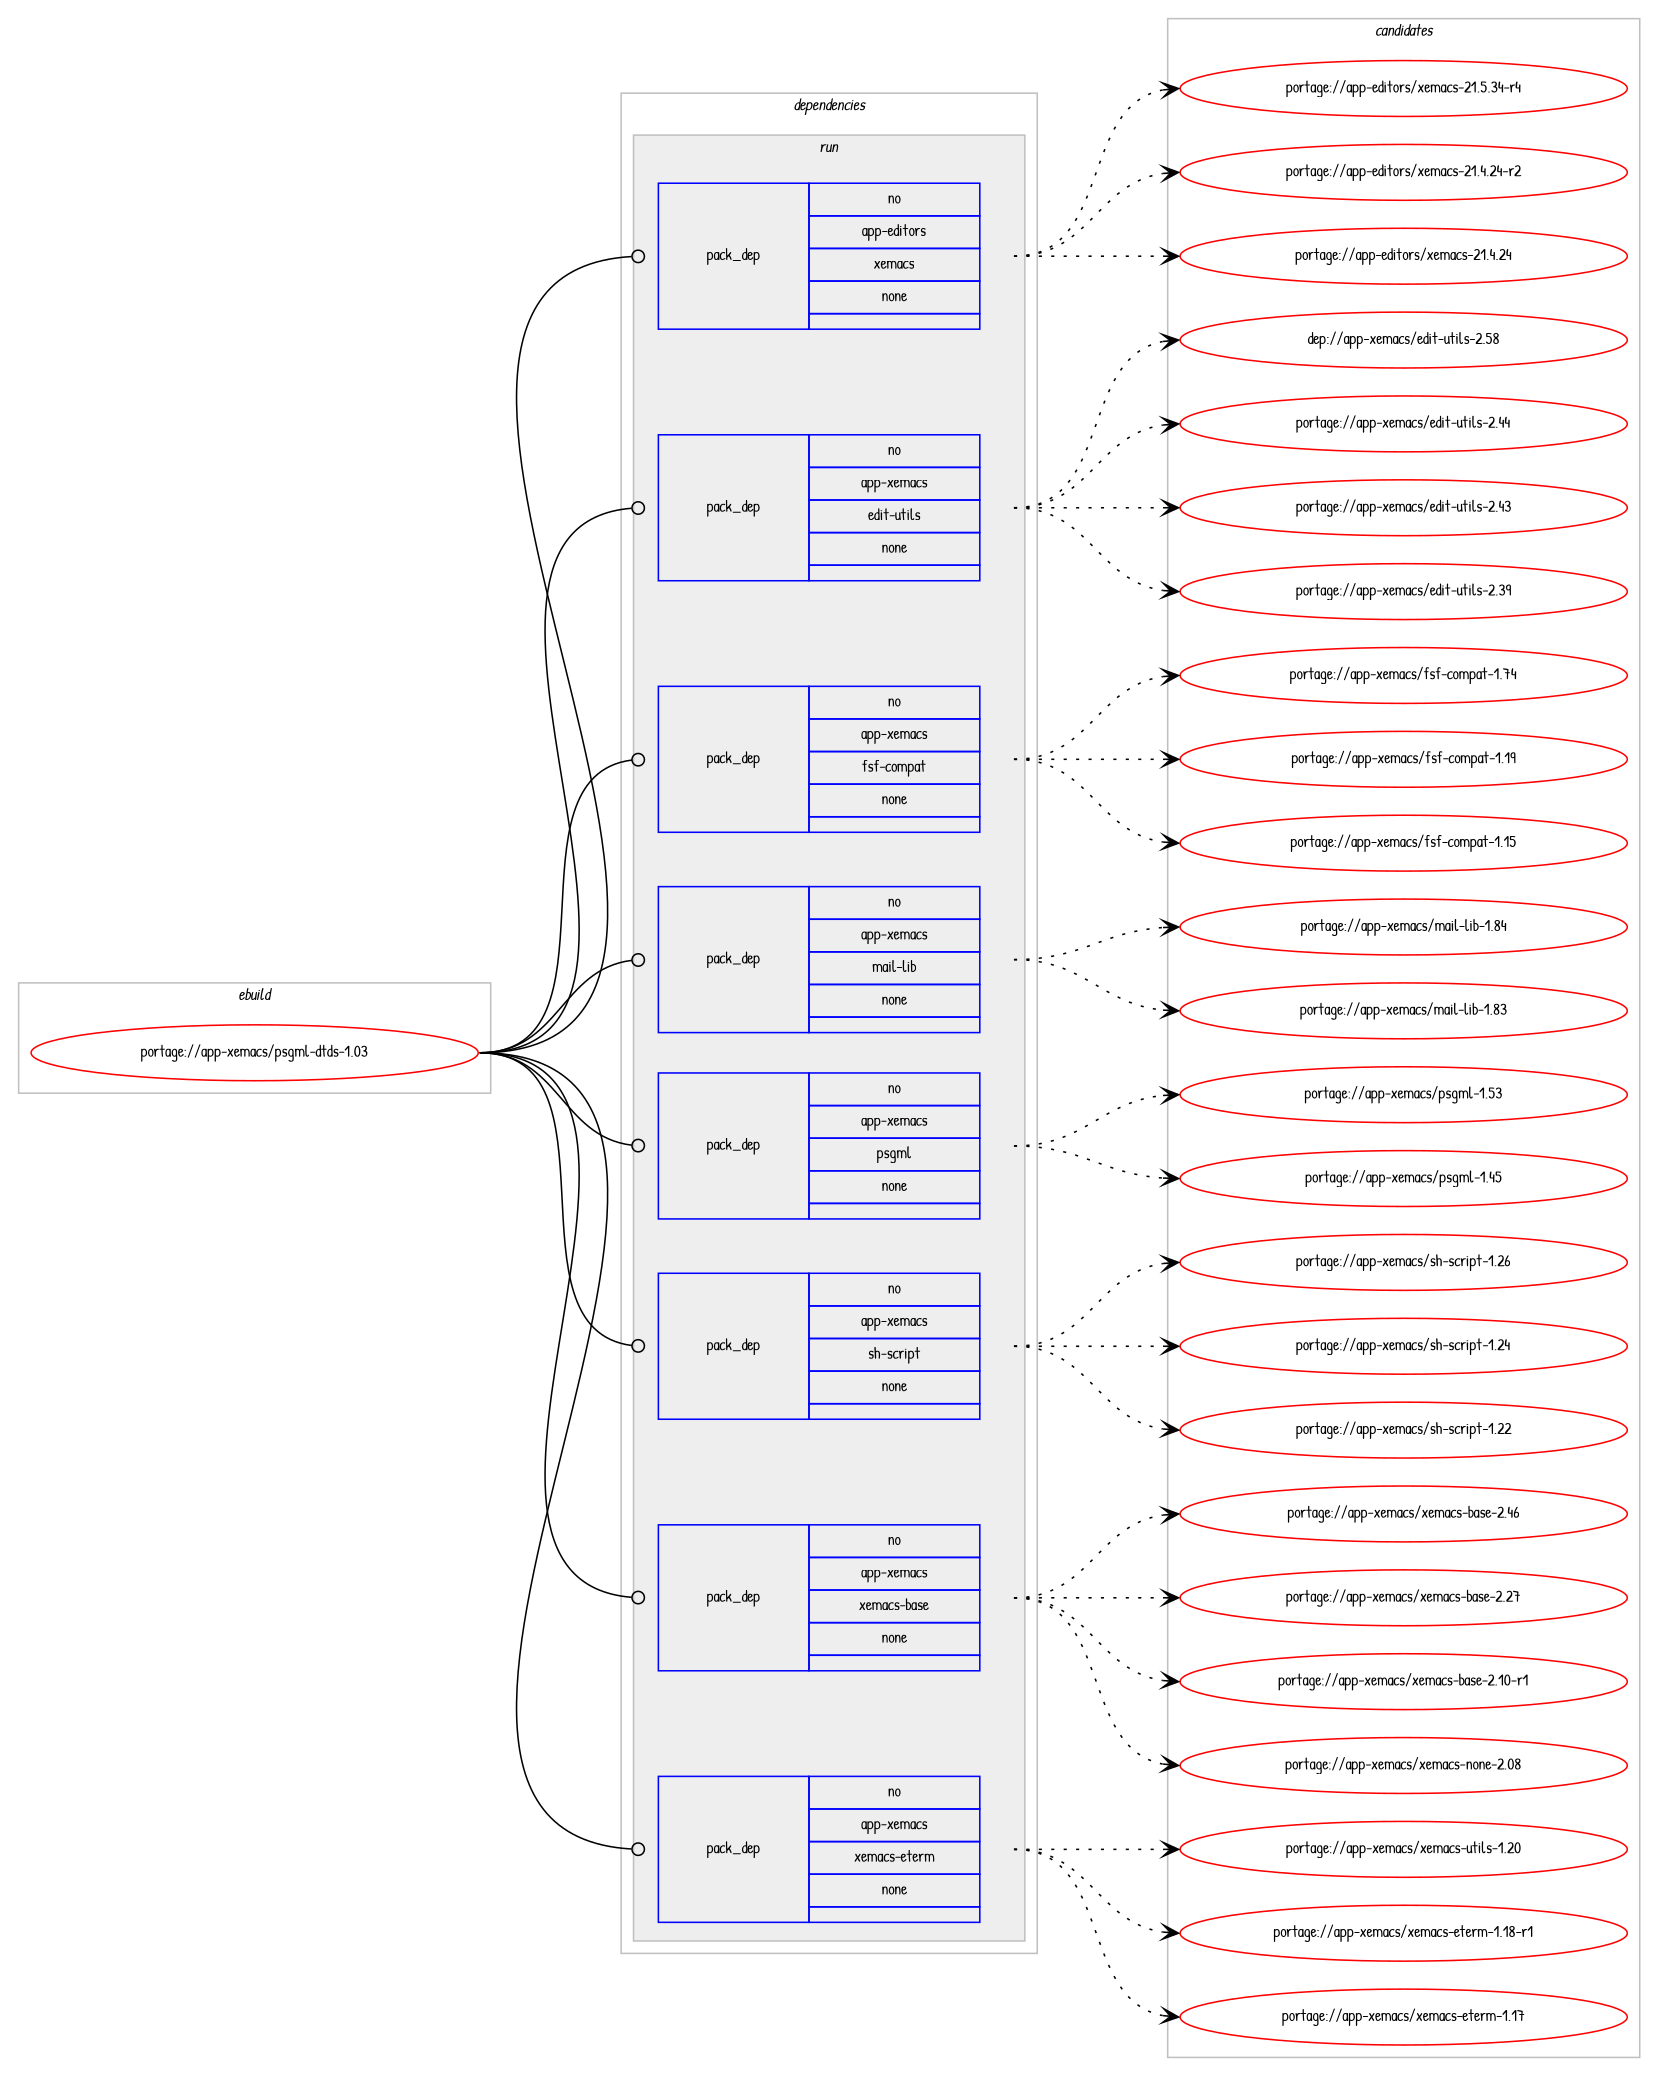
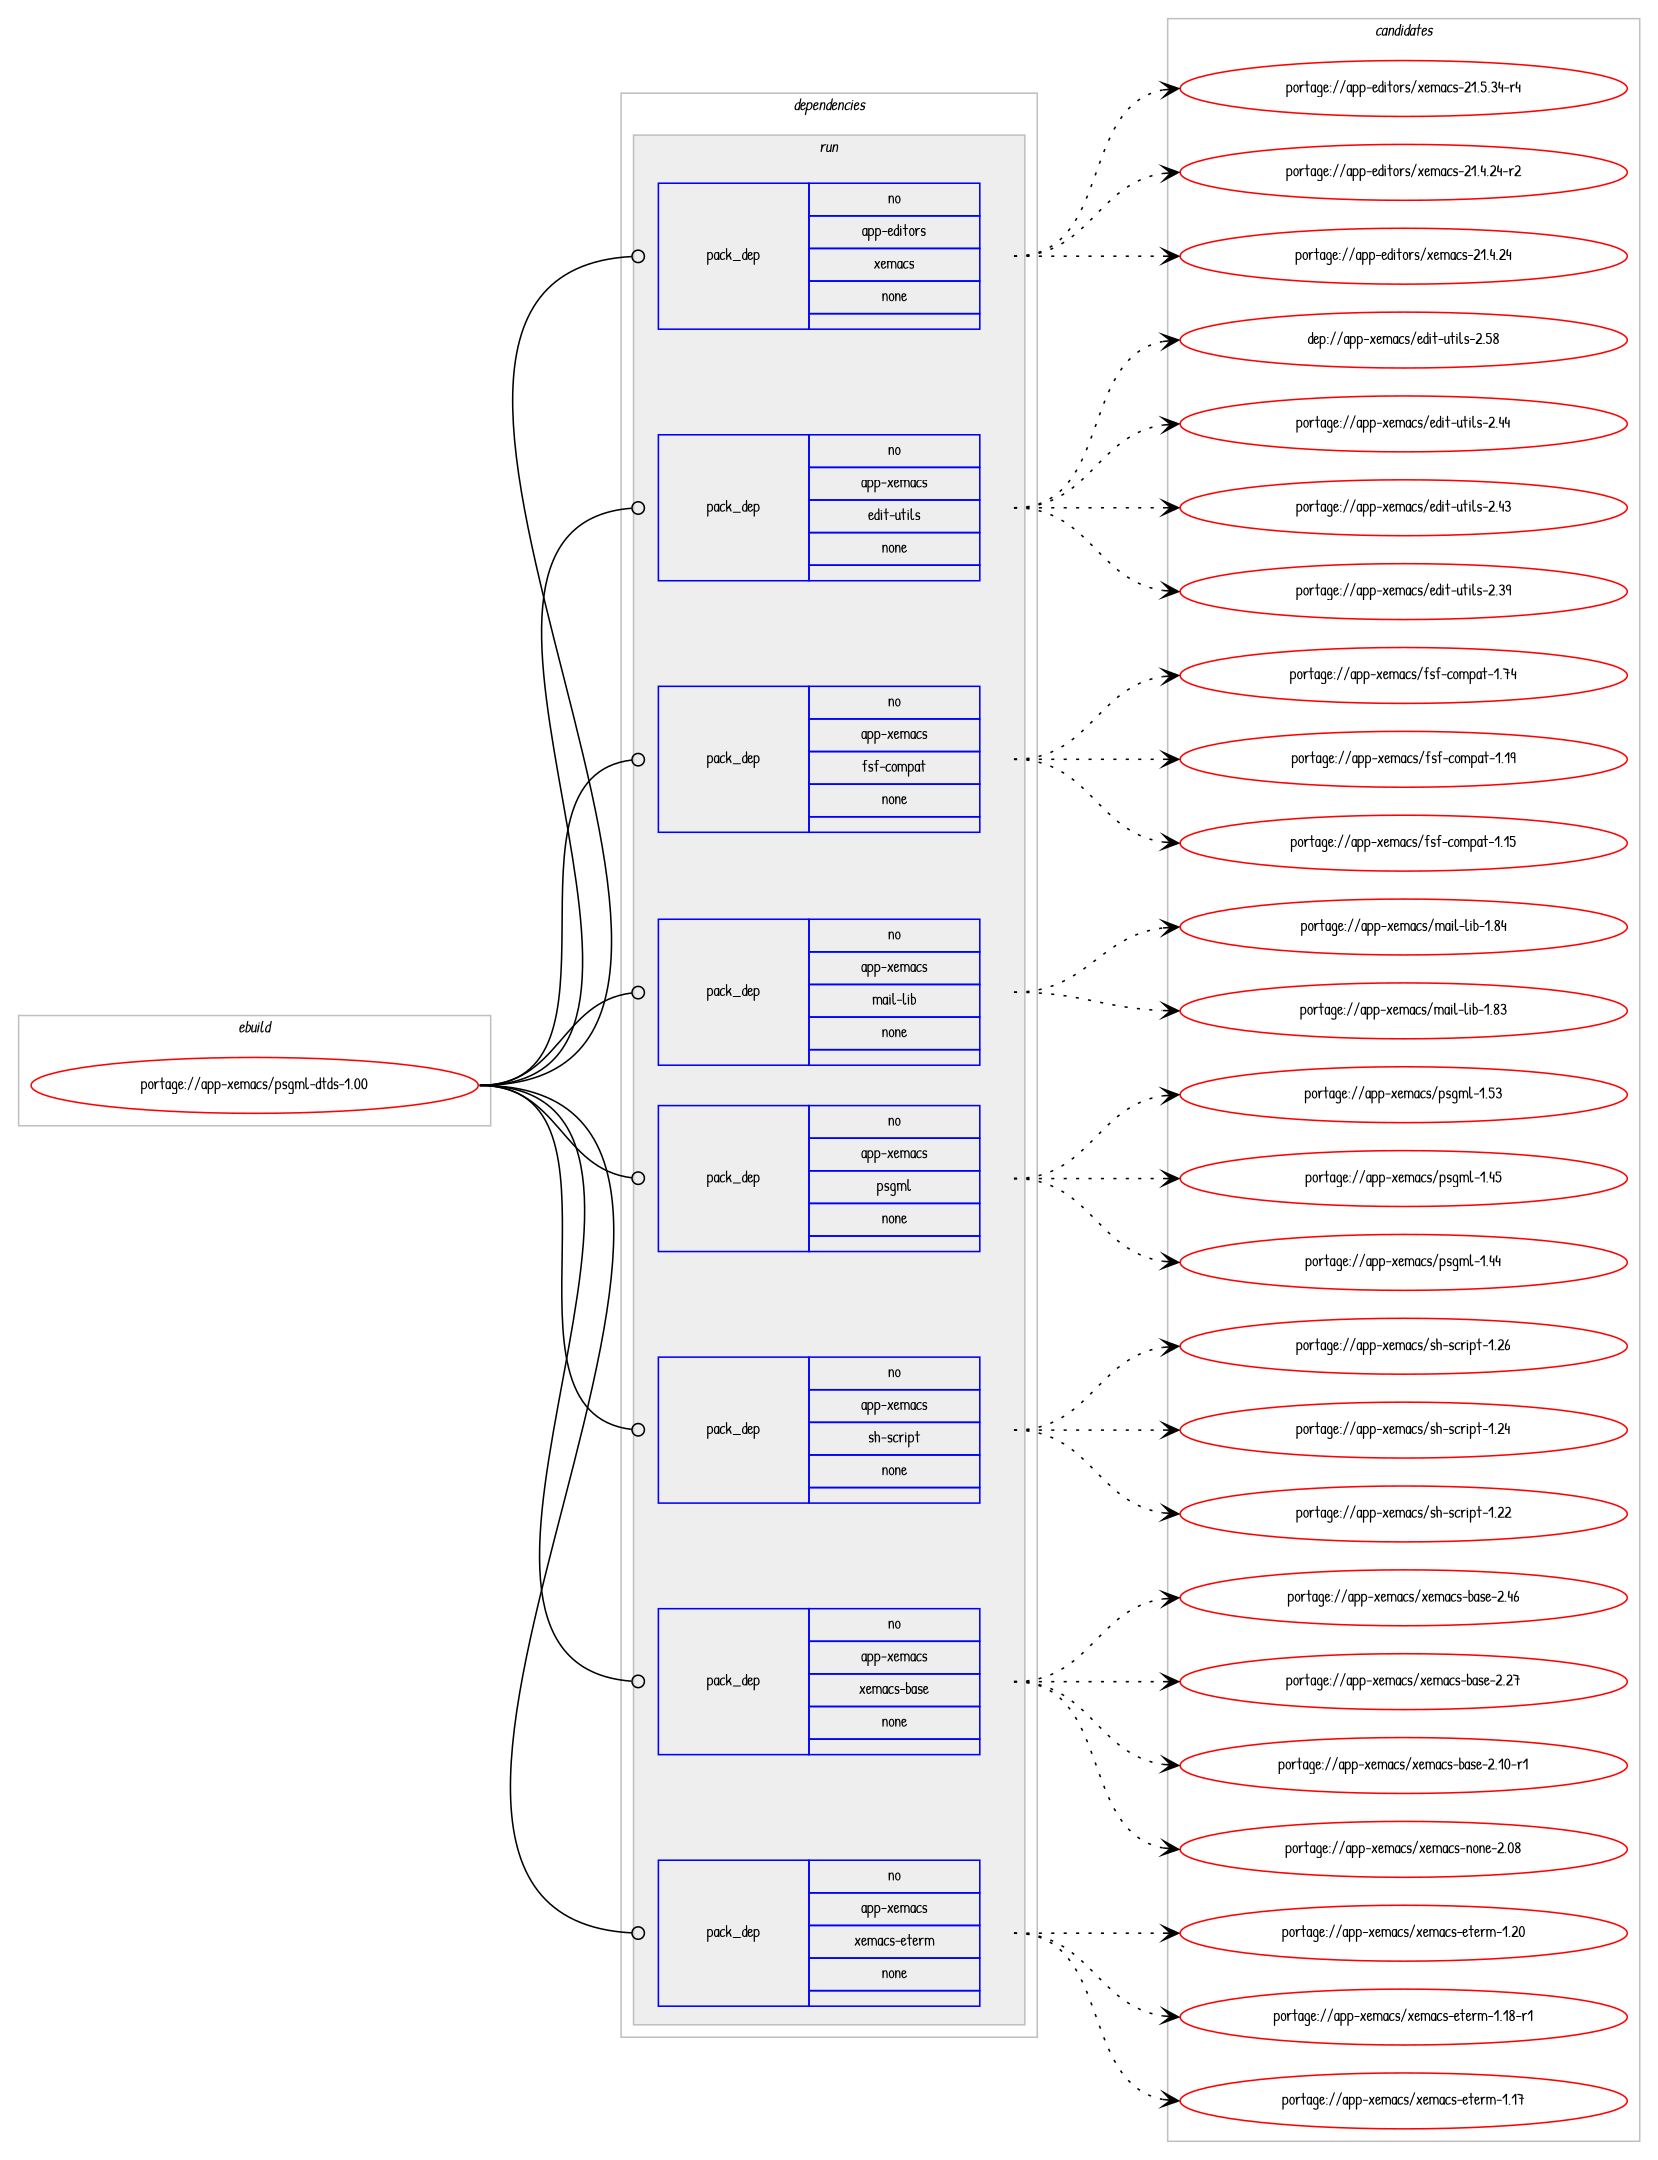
node "portage://app-xemacs/psgml-dtds-1.03": label "portage://app-xemacs/psgml-dtds-1.03" -> "portage://app-xemacs/psgml-dtds-1.00"
node "portage://app-xemacs/psgml-1.44": added
node "portage://app-xemacs/xemacs-utils-1.20": label "portage://app-xemacs/xemacs-utils-1.20" -> "portage://app-xemacs/xemacs-eterm-1.20"
